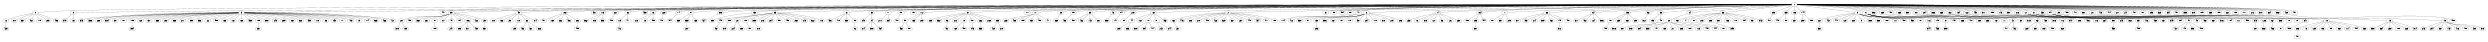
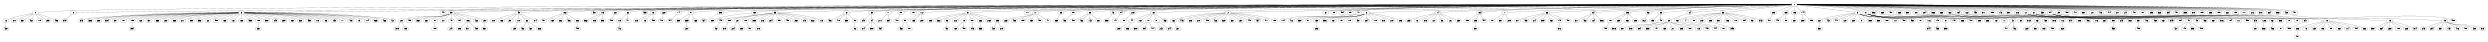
node "131": removed
